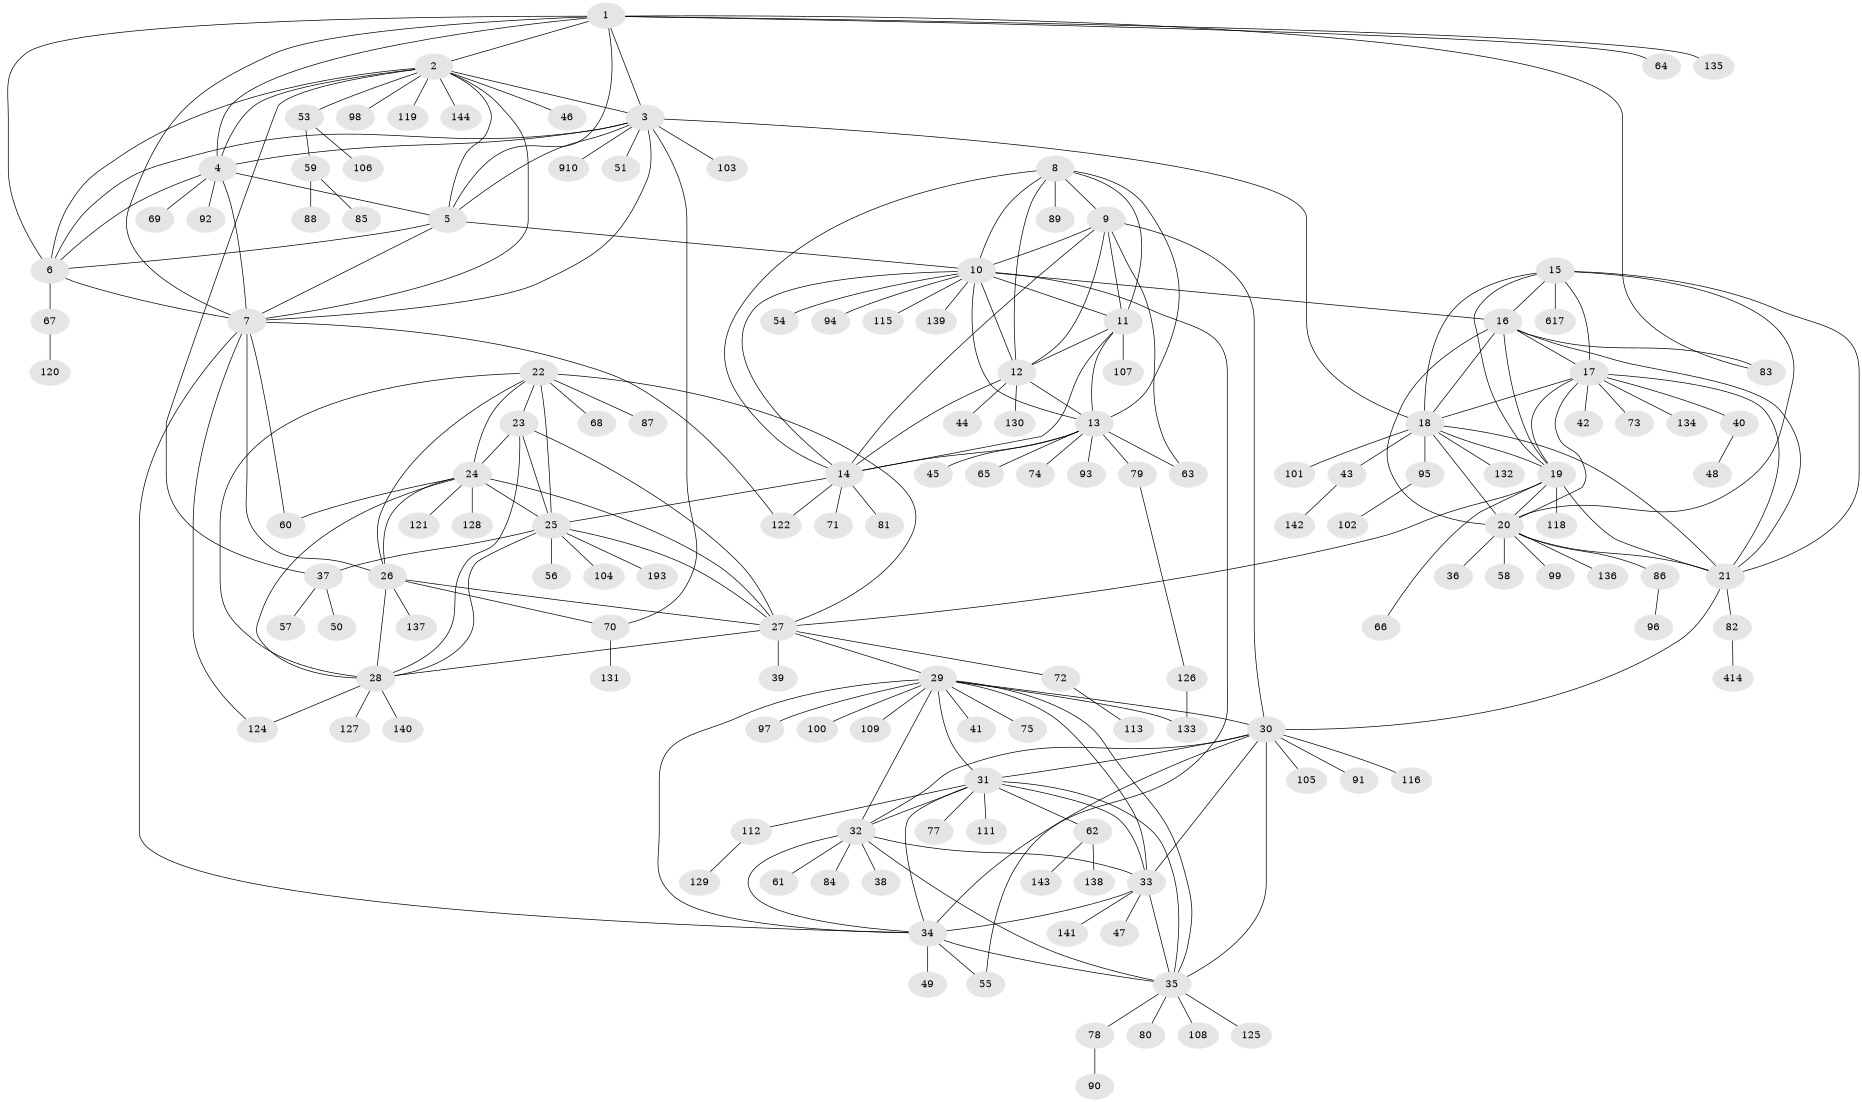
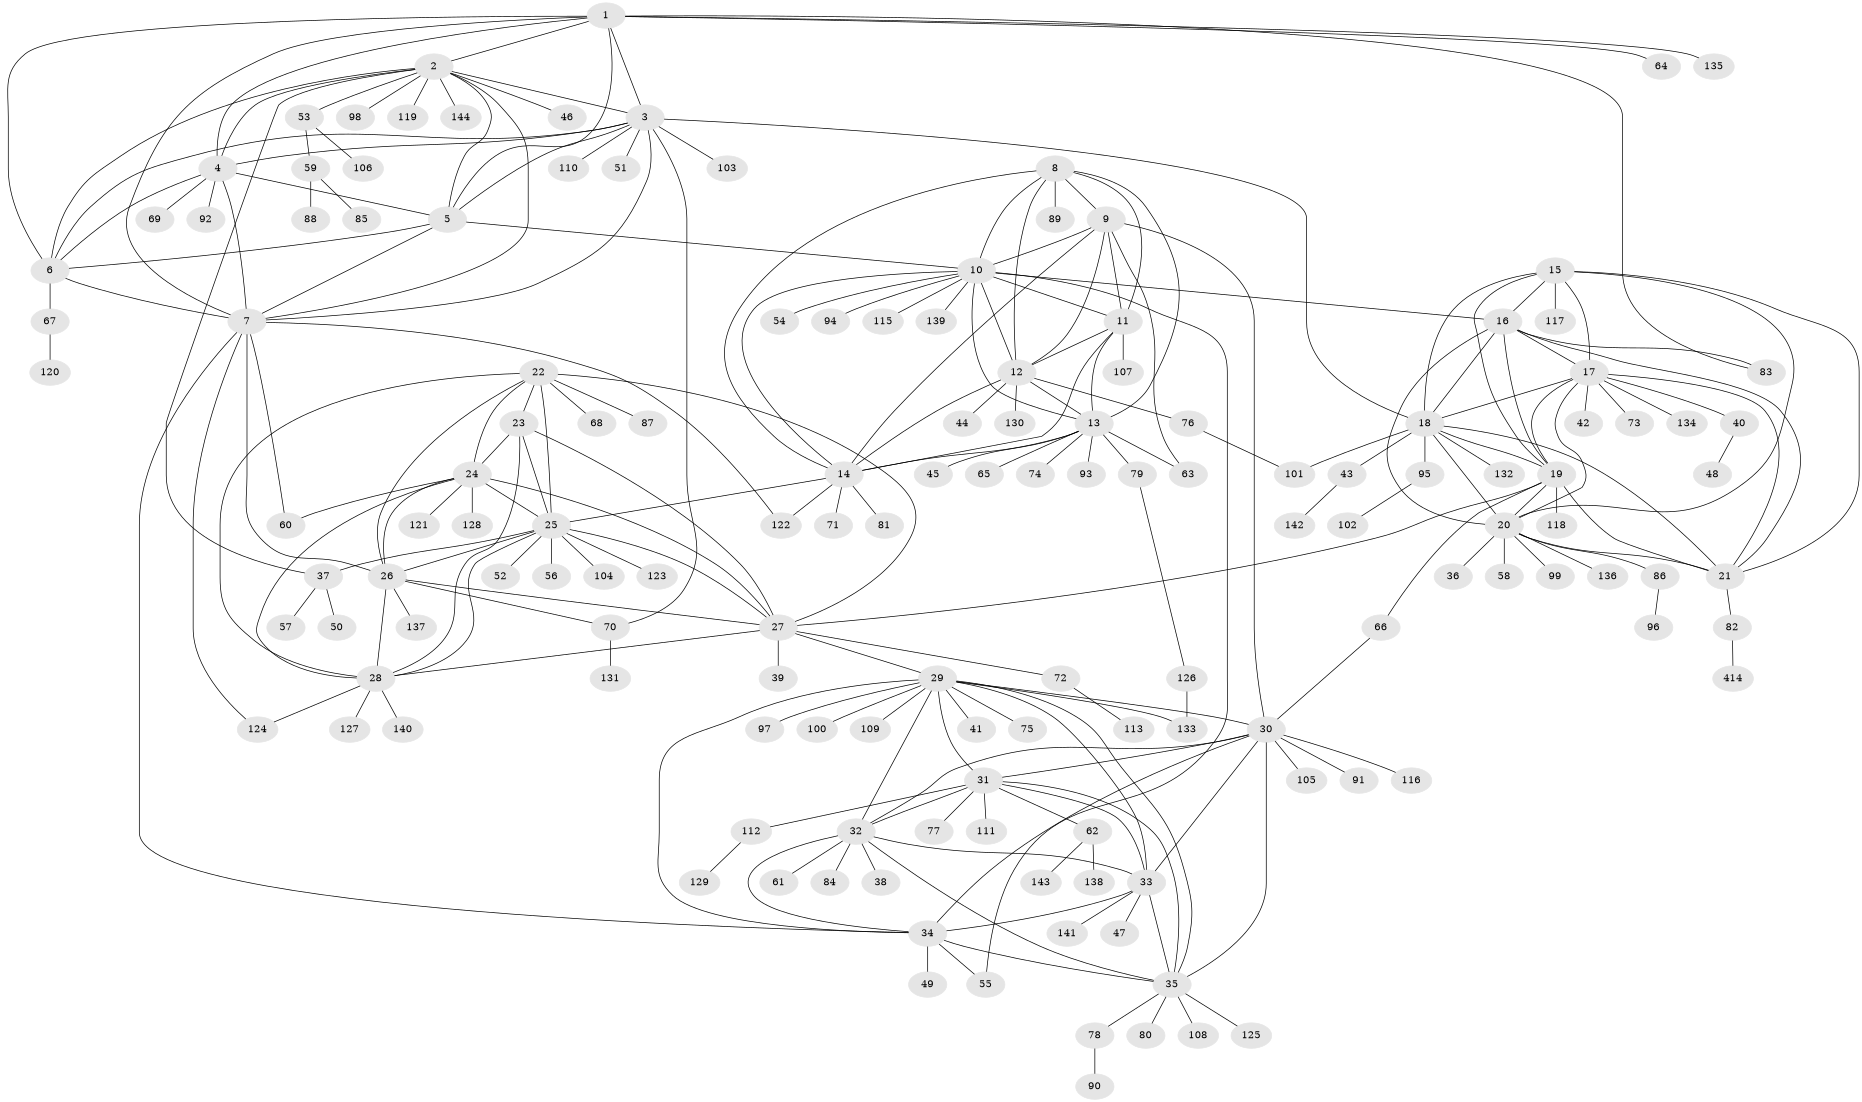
node "910": label "910" -> "110"
node "617": label "617" -> "117"
node "76": added
edge "25" -- "26": added
node "52": added
node "193": label "193" -> "123"
edge "21" -- "30": now "66" -- "30"
edge "31" -- "34": removed
